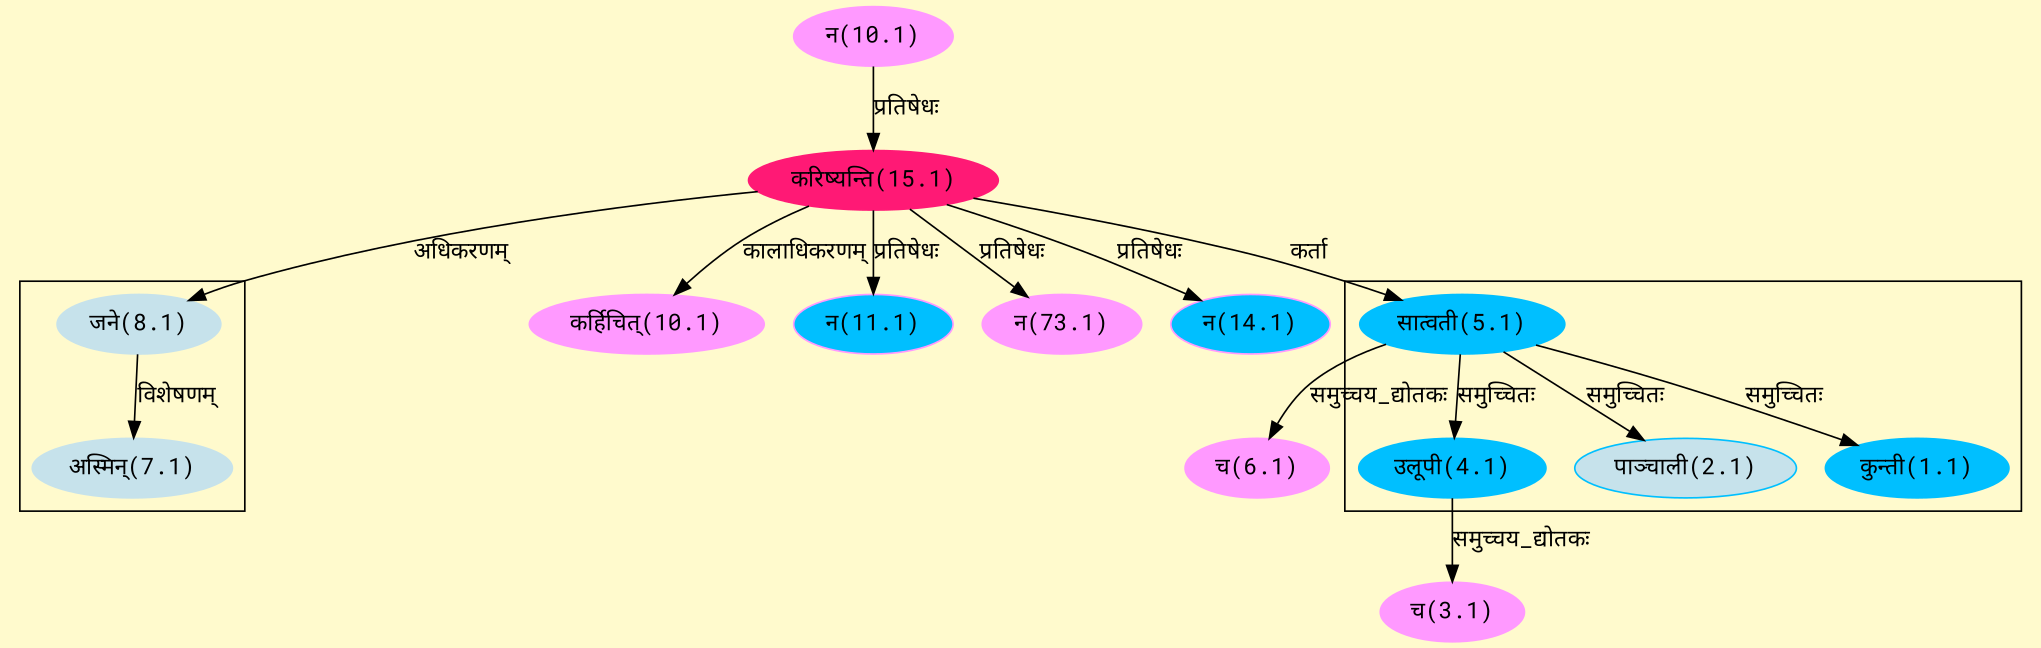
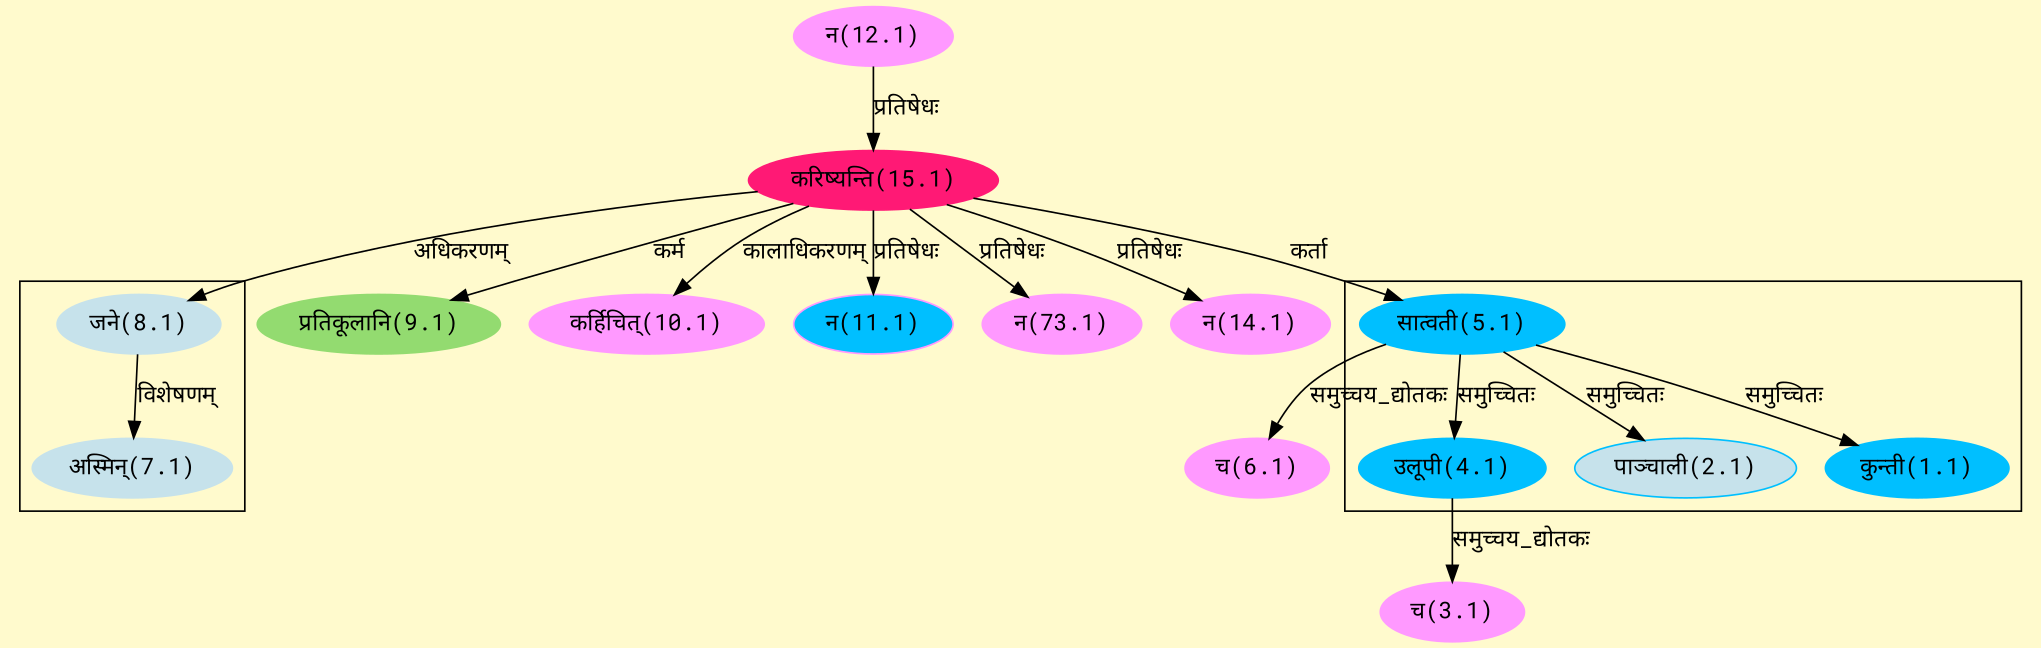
node "न(10.1)": label "न(10.1)" -> "न(12.1)"
node "प्रतिकूलानि(9.1)": added
node "न(14.1)": fillcolor #00bfff -> #ff99ff
